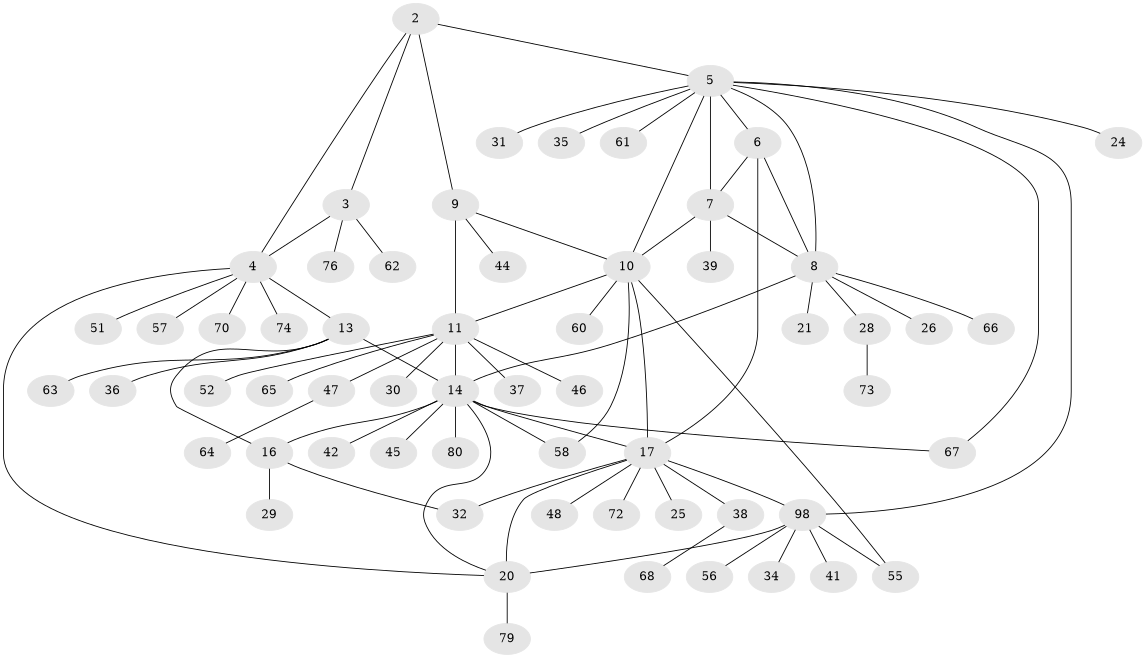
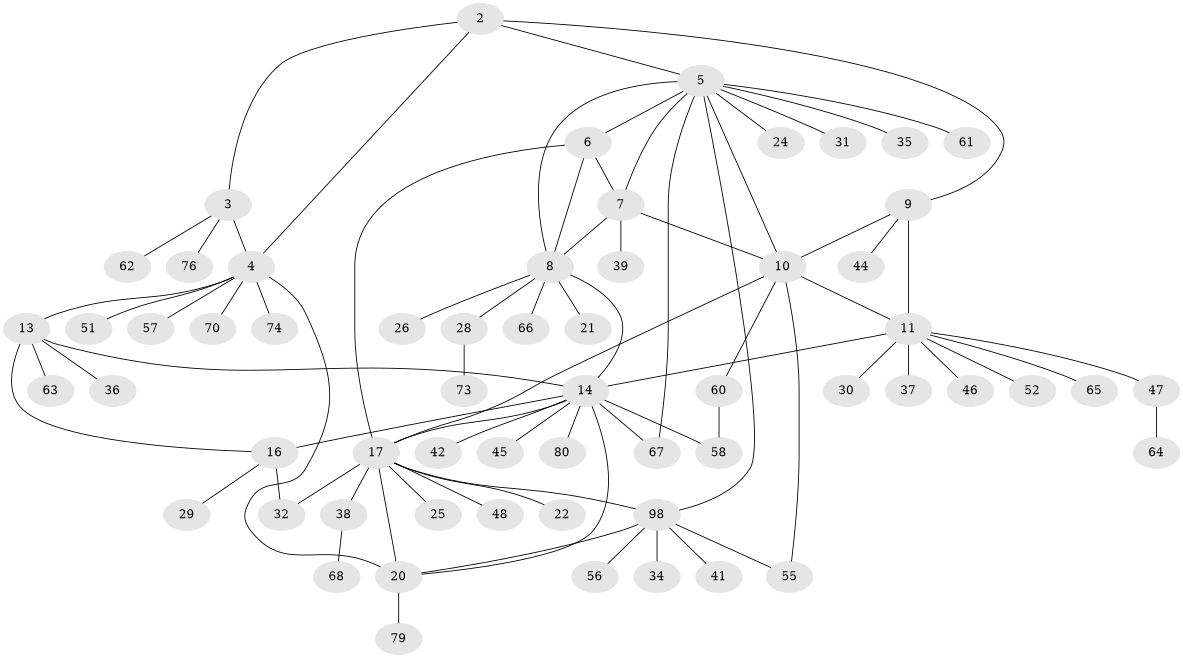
edge "10" -- "58": now "60" -- "58"
node "72": label "72" -> "22"
